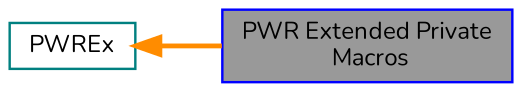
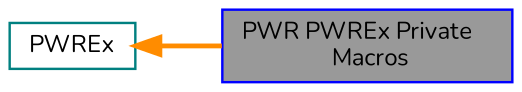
node "PWR Extended Private Macros": label "PWR Extended Private Macros" -> "PWR PWREx Private Macros"
